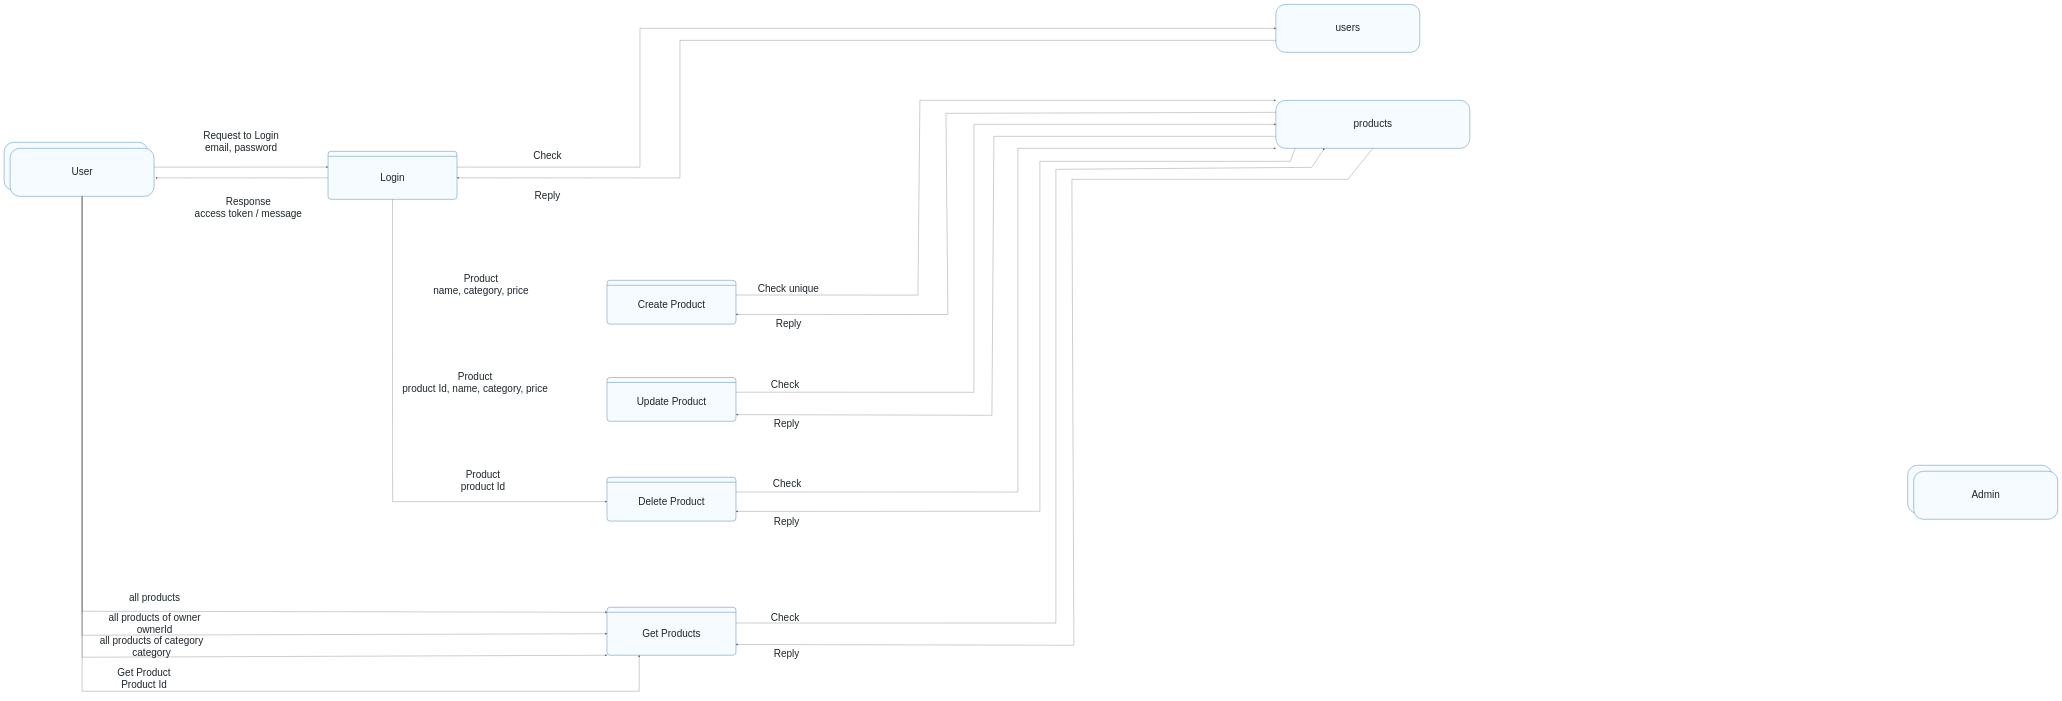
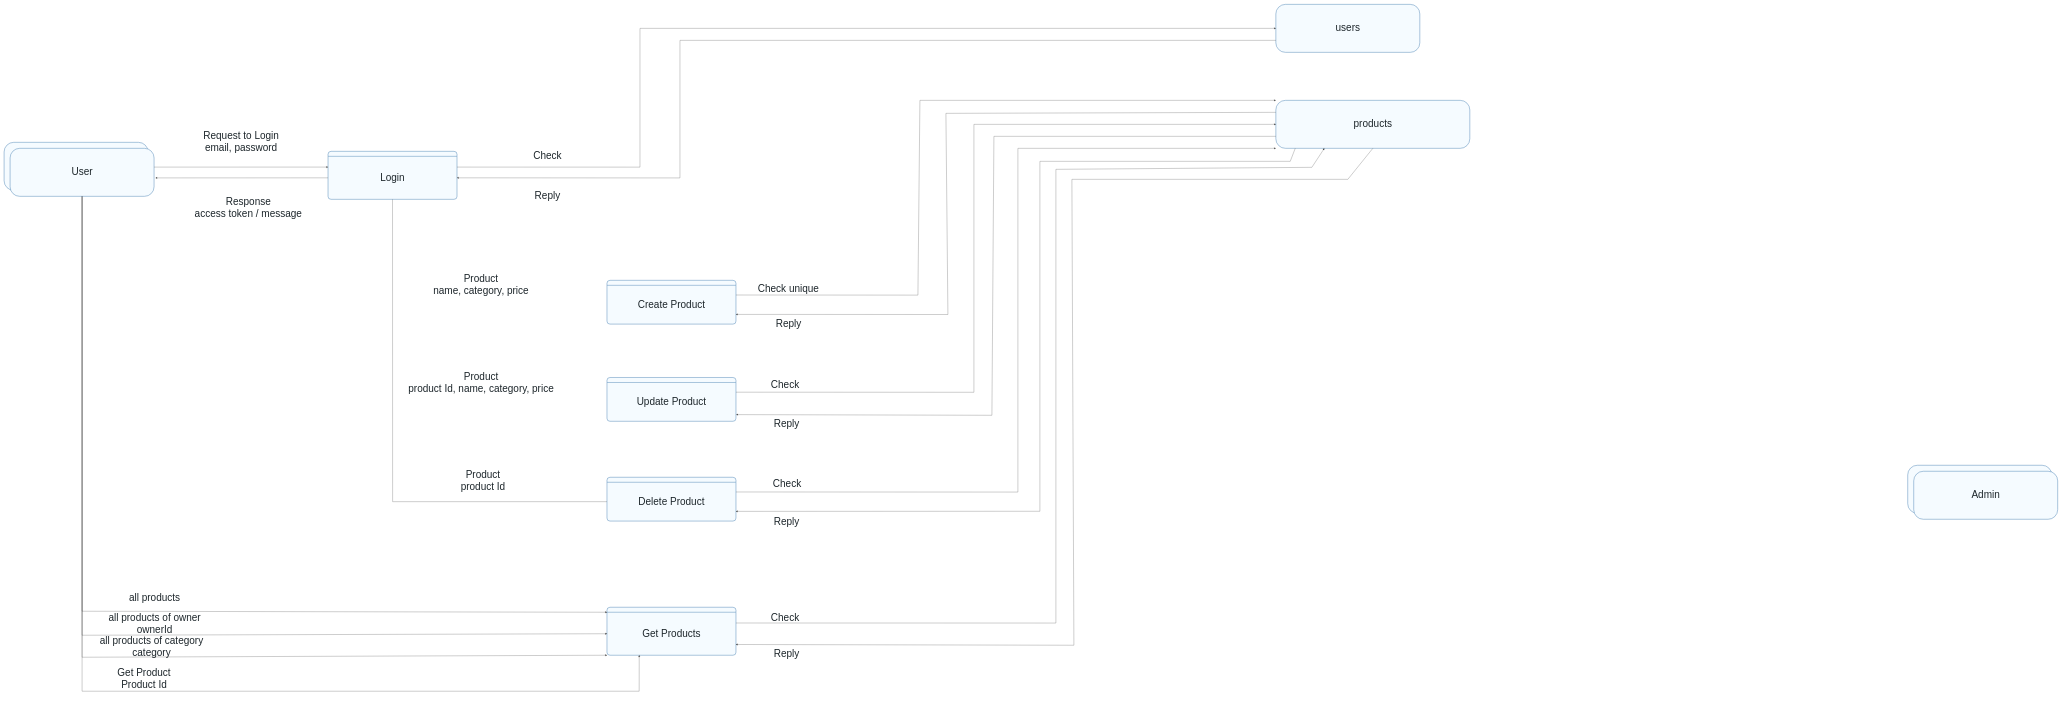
node "Product product Id, name, category, price": moved (475, 383) -> (481, 383)
edge "Login" -> "Delete Product": arrowhead classic -> none
